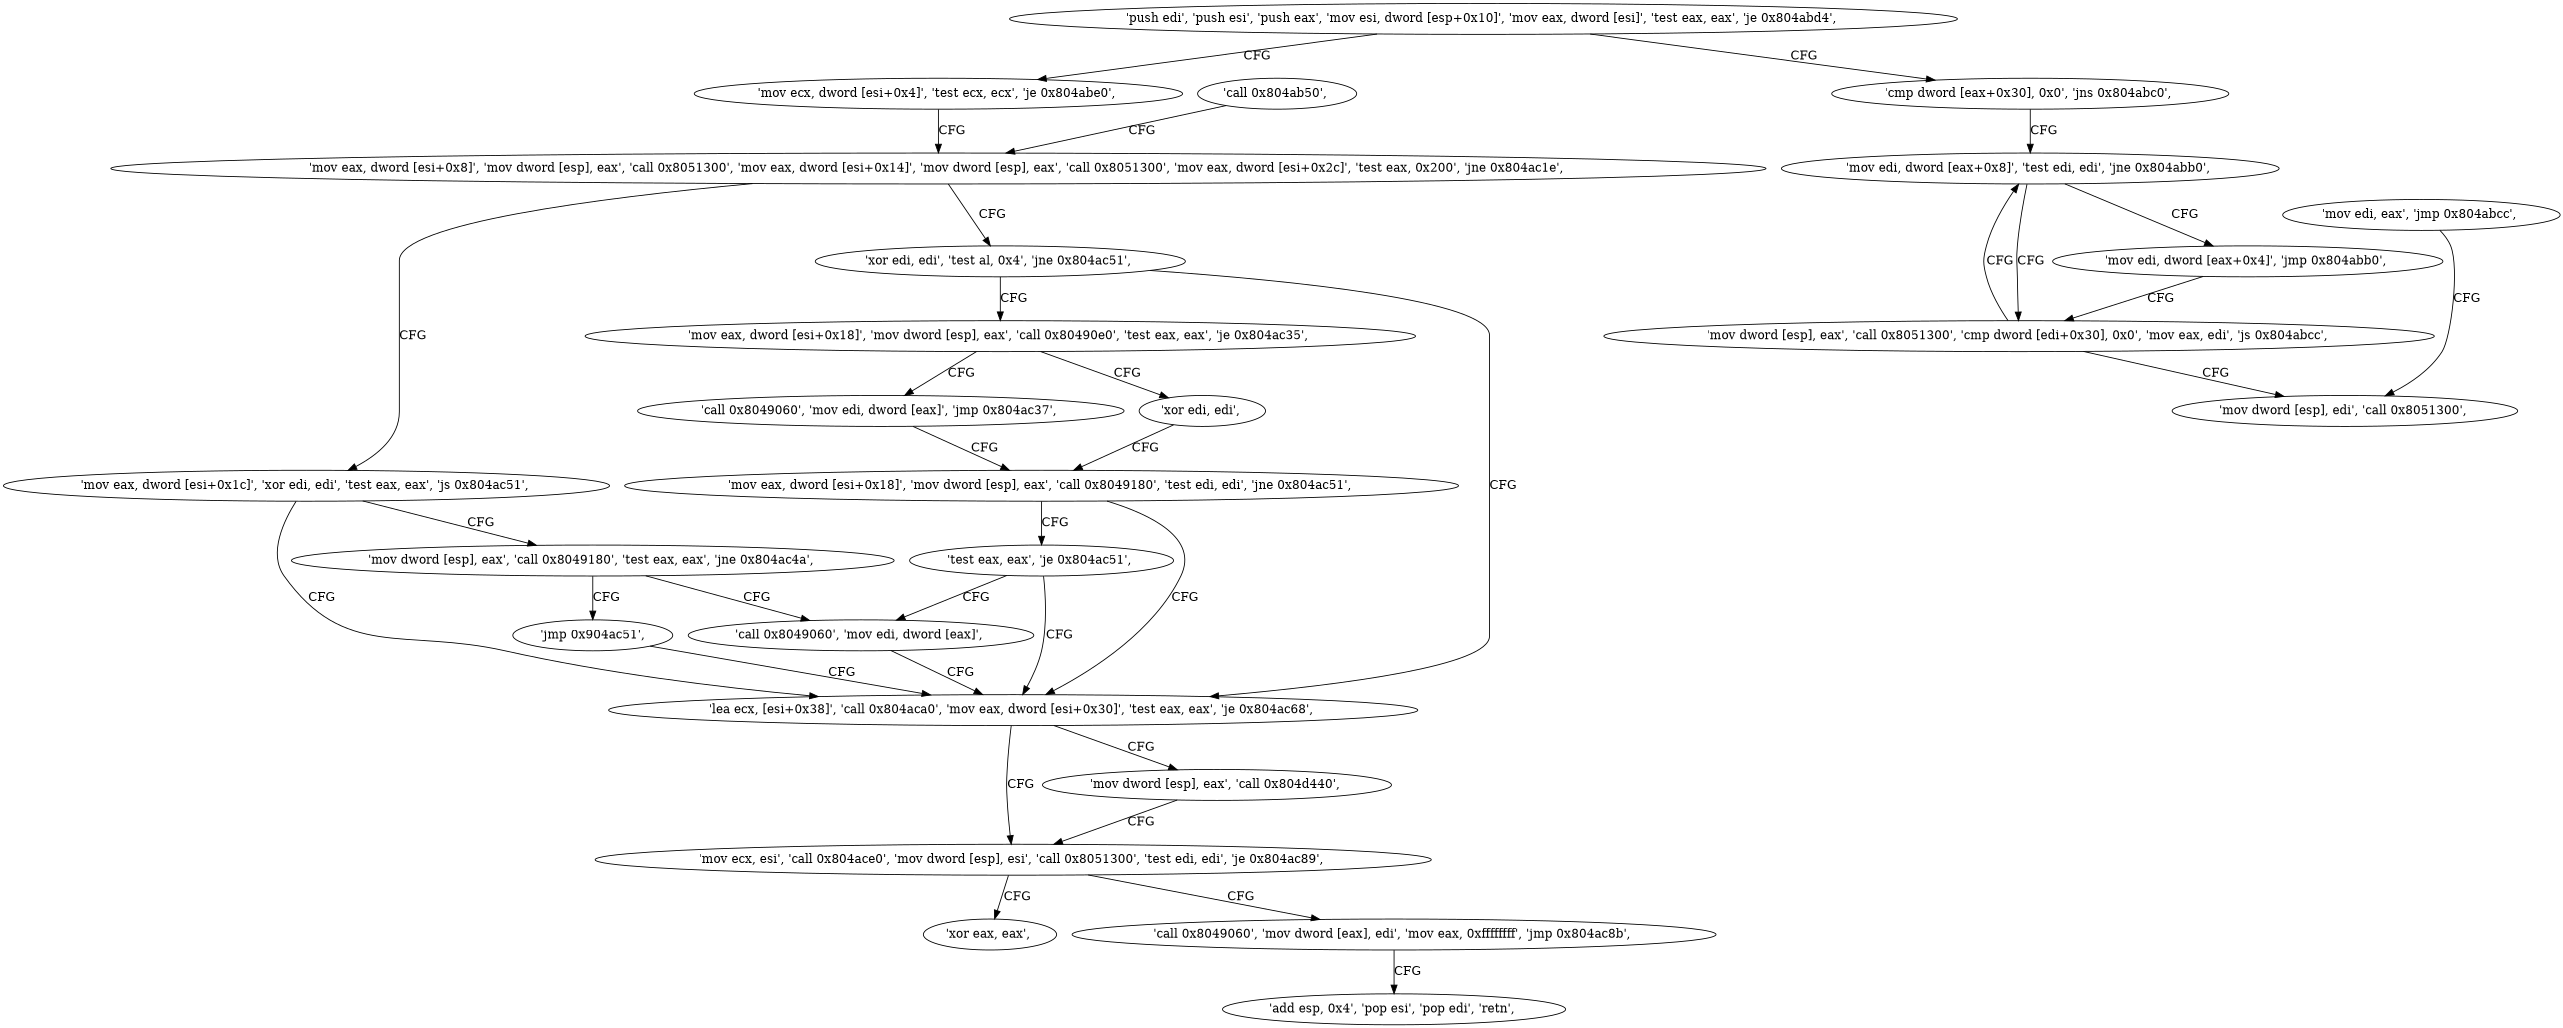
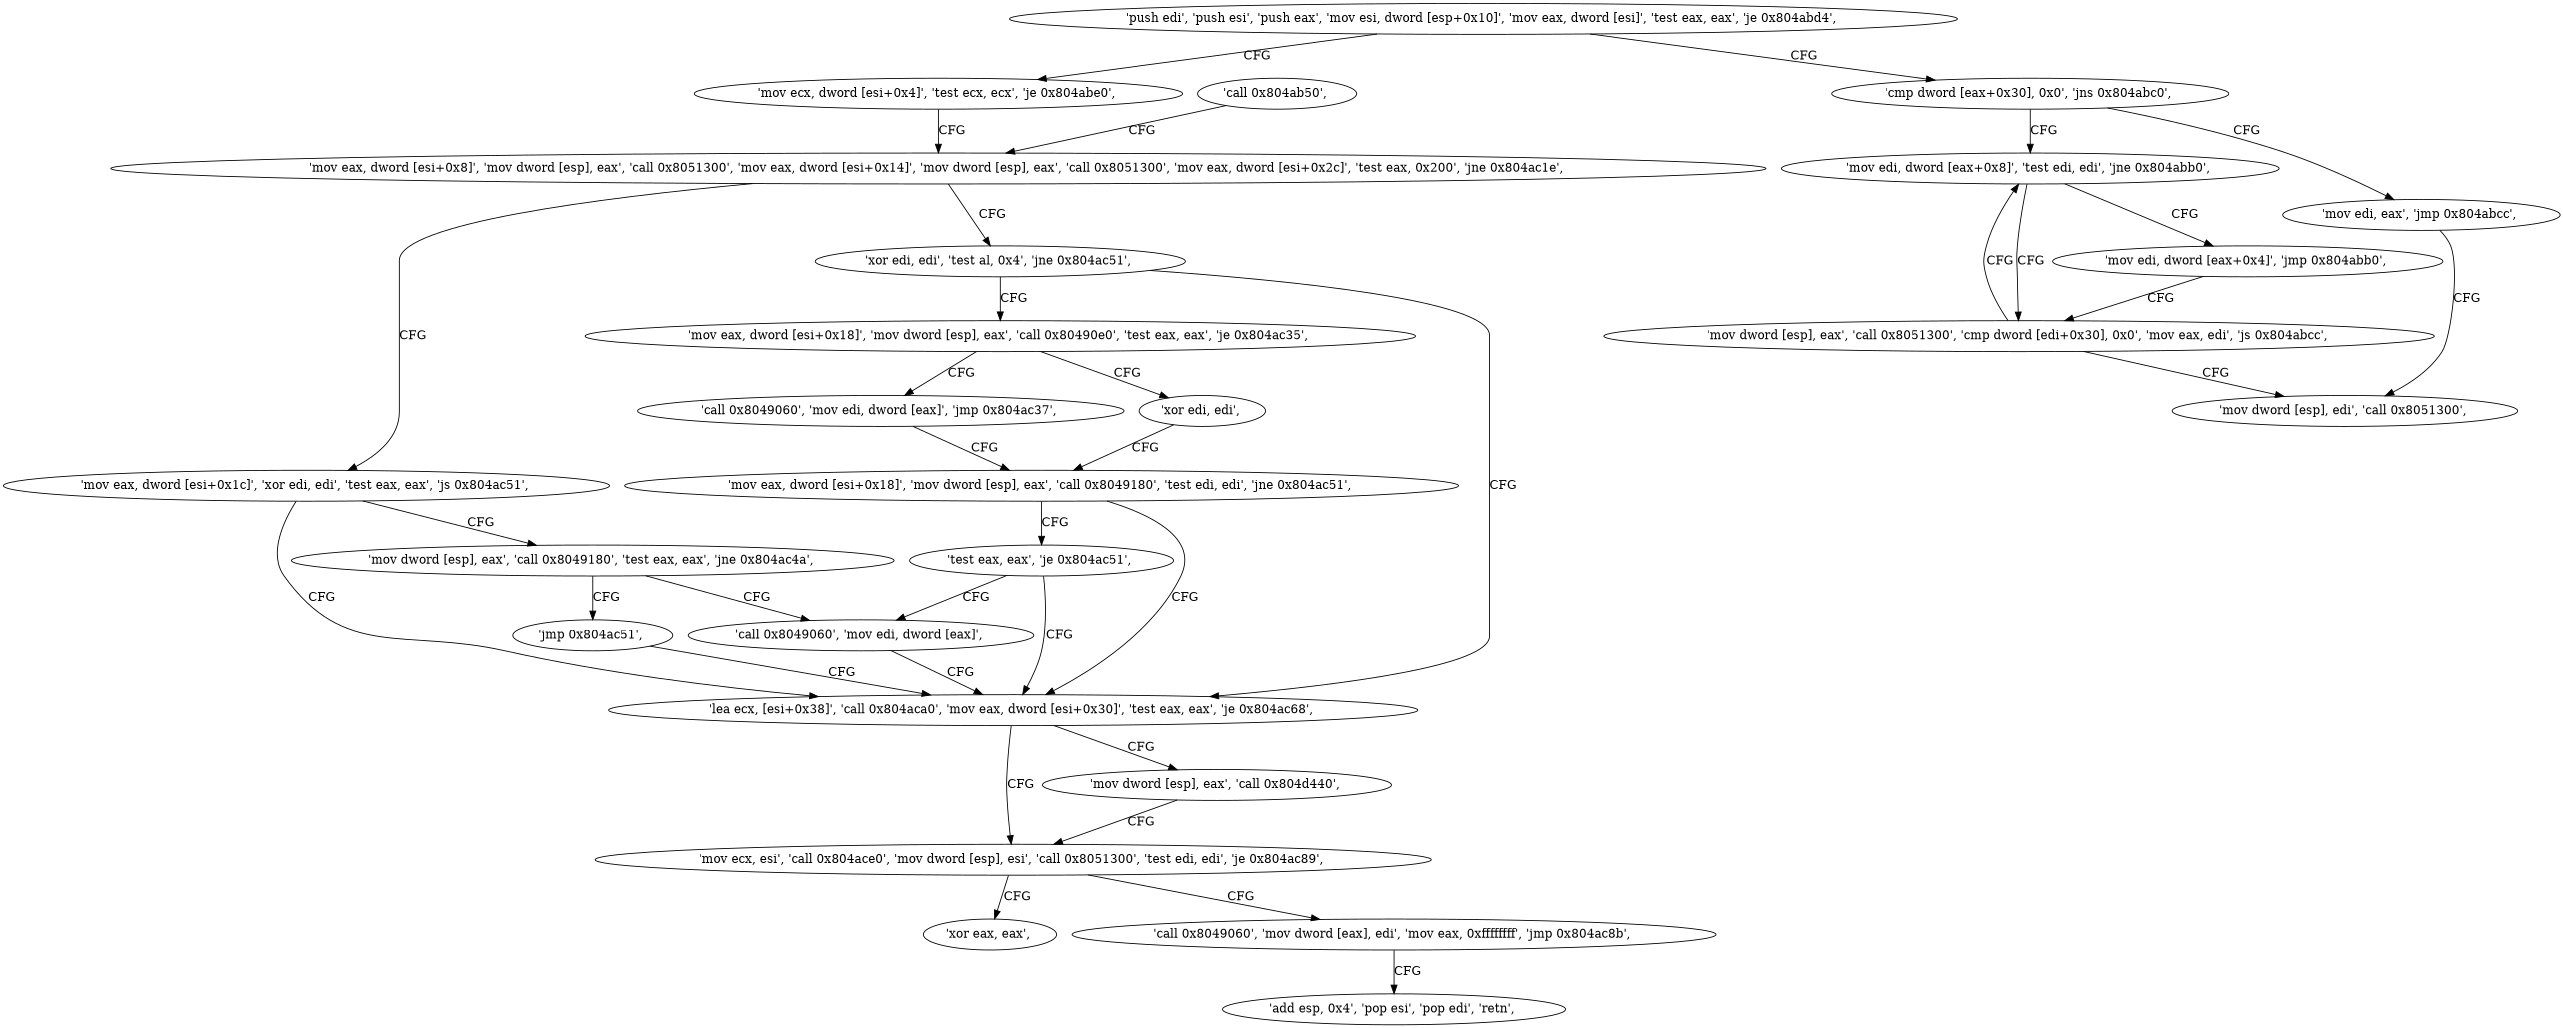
edge "'cmp dword [eax+0x30], 0x0', 'jns 0x804abc0'," -> "'mov edi, eax', 'jmp 0x804abcc',": added, label "CFG"
node "'jmp 0x904ac51',": label "'jmp 0x904ac51'," -> "'jmp 0x804ac51',"
